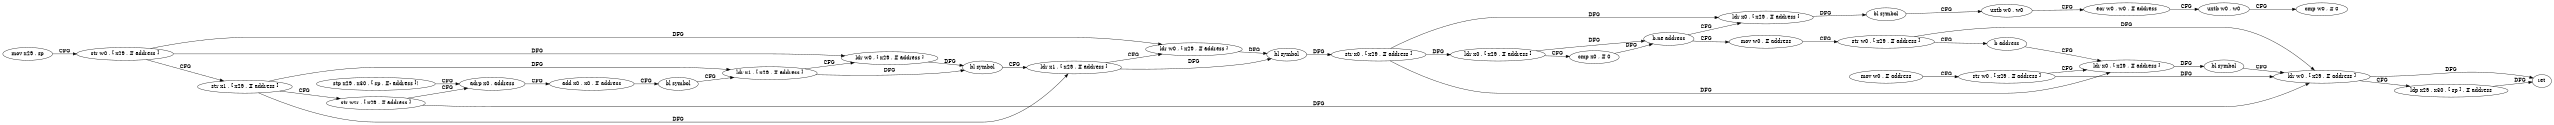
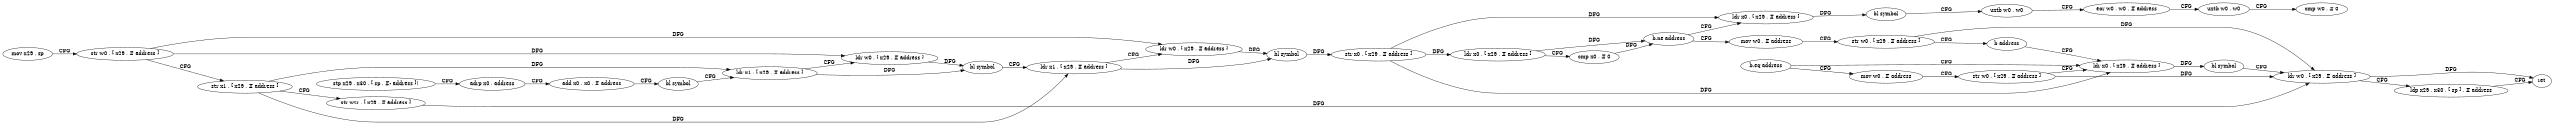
node "b.eq address": added
edge "ldp x29 , x30 , [ sp ] , # address" -> "ret": label "DFG" -> "CFG"
edge "str wzr , [ x29 , # address ]" -> "adrp x0 , address": removed, label "CFG"
